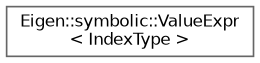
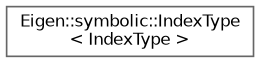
node "Eigen::symbolic::ValueExpr < IndexType >": label "Eigen::symbolic::ValueExpr < IndexType >" -> "Eigen::symbolic::IndexType < IndexType >"
